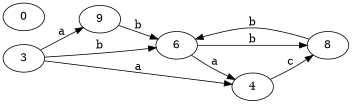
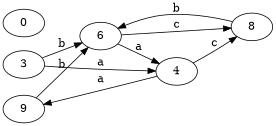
edge "6" -> "8": label "b" -> "c"
edge "3" -> "9": now "4" -> "9"
